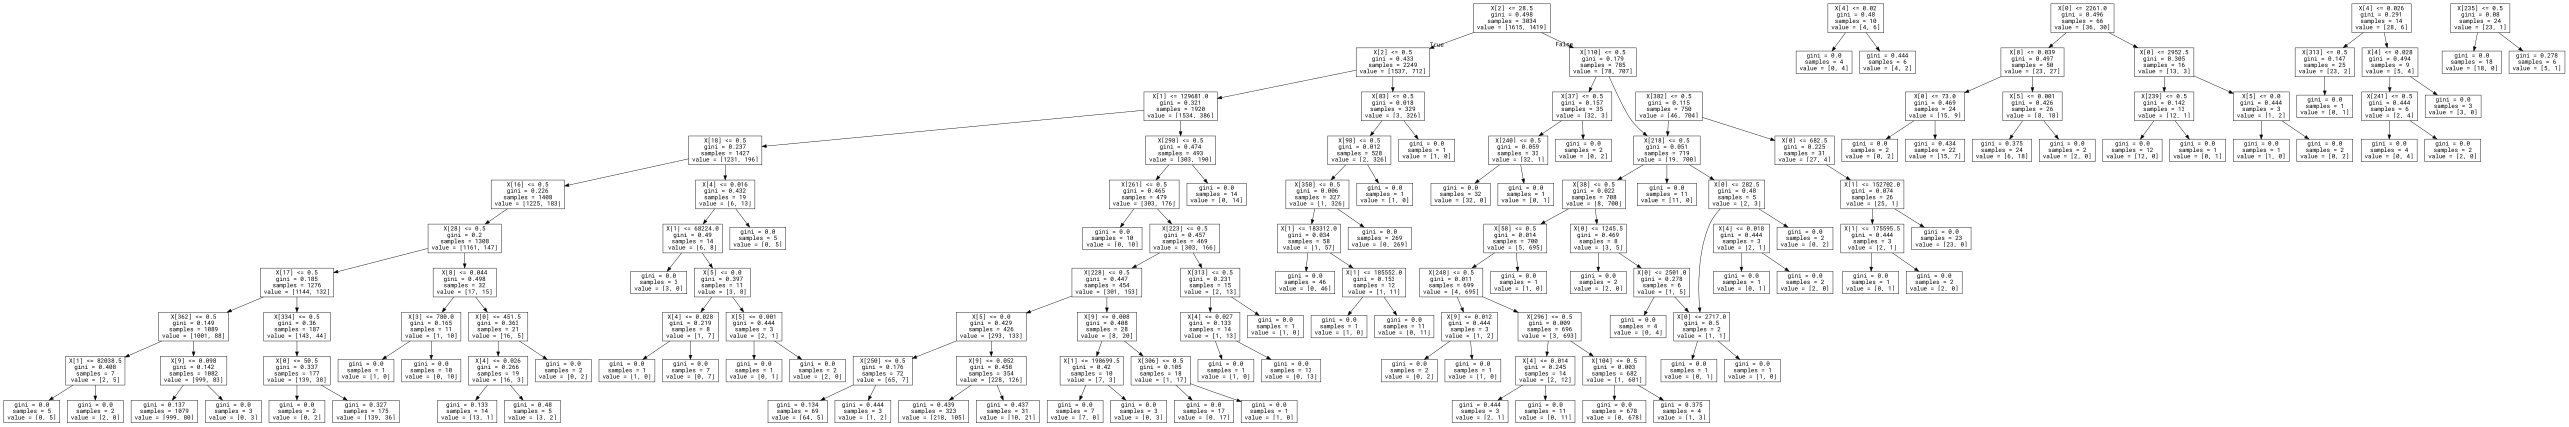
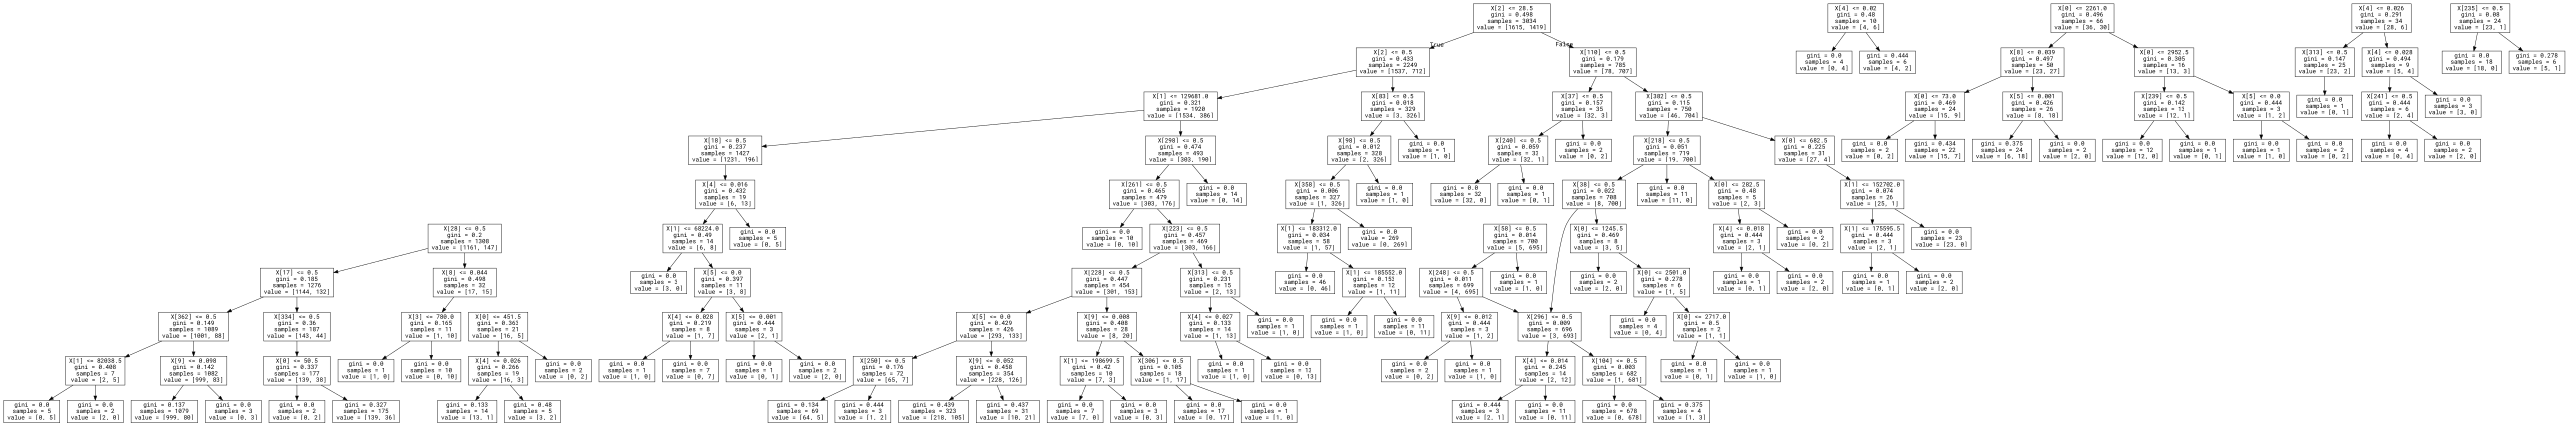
node "X[4] <= 0.026 gini = 0.291 samples = 14 value = [28, 6]": label "X[4] <= 0.026 gini = 0.291 samples = 14 value = [28, 6]" -> "X[4] <= 0.026 gini = 0.291 samples = 34 value = [28, 6]"
edge "X[110] <= 0.5 gini = 0.179 samples = 785 value = [78, 707]" -> "X[218] <= 0.5 gini = 0.051 samples = 719 value = [19, 700]": now "X[110] <= 0.5 gini = 0.179 samples = 785 value = [78, 707]" -> "X[382] <= 0.5 gini = 0.115 samples = 750 value = [46, 704]"
node "X[98] <= 0.5 gini = 0.012 samples = 528 value = [2, 326]": label "X[98] <= 0.5 gini = 0.012 samples = 528 value = [2, 326]" -> "X[98] <= 0.5 gini = 0.012 samples = 328 value = [2, 326]"
node "X[16] <= 0.5 gini = 0.226 samples = 1408 value = [1225, 183]": removed
edge "X[38] <= 0.5 gini = 0.022 samples = 708 value = [8, 700]" -> "X[58] <= 0.5 gini = 0.014 samples = 700 value = [5, 695]": now "X[38] <= 0.5 gini = 0.022 samples = 708 value = [8, 700]" -> "X[296] <= 0.5 gini = 0.009 samples = 696 value = [3, 693]"
node "gini = 0.0 samples = 269 value = [0, 269]": label "gini = 0.0 samples = 269 value = [0, 269]" -> "gini = 0.0 value = 269 value = [0, 269]"
edge "X[0] <= 282.5 gini = 0.48 samples = 5 value = [2, 3]" -> "X[0] <= 2717.0 gini = 0.5 samples = 2 value = [1, 1]": now "X[0] <= 282.5 gini = 0.48 samples = 5 value = [2, 3]" -> "X[4] <= 0.018 gini = 0.444 samples = 3 value = [2, 1]"
edge "X[8] <= 0.044 gini = 0.498 samples = 32 value = [17, 15]" -> "X[0] <= 451.5 gini = 0.363 samples = 21 value = [16, 5]": removed
